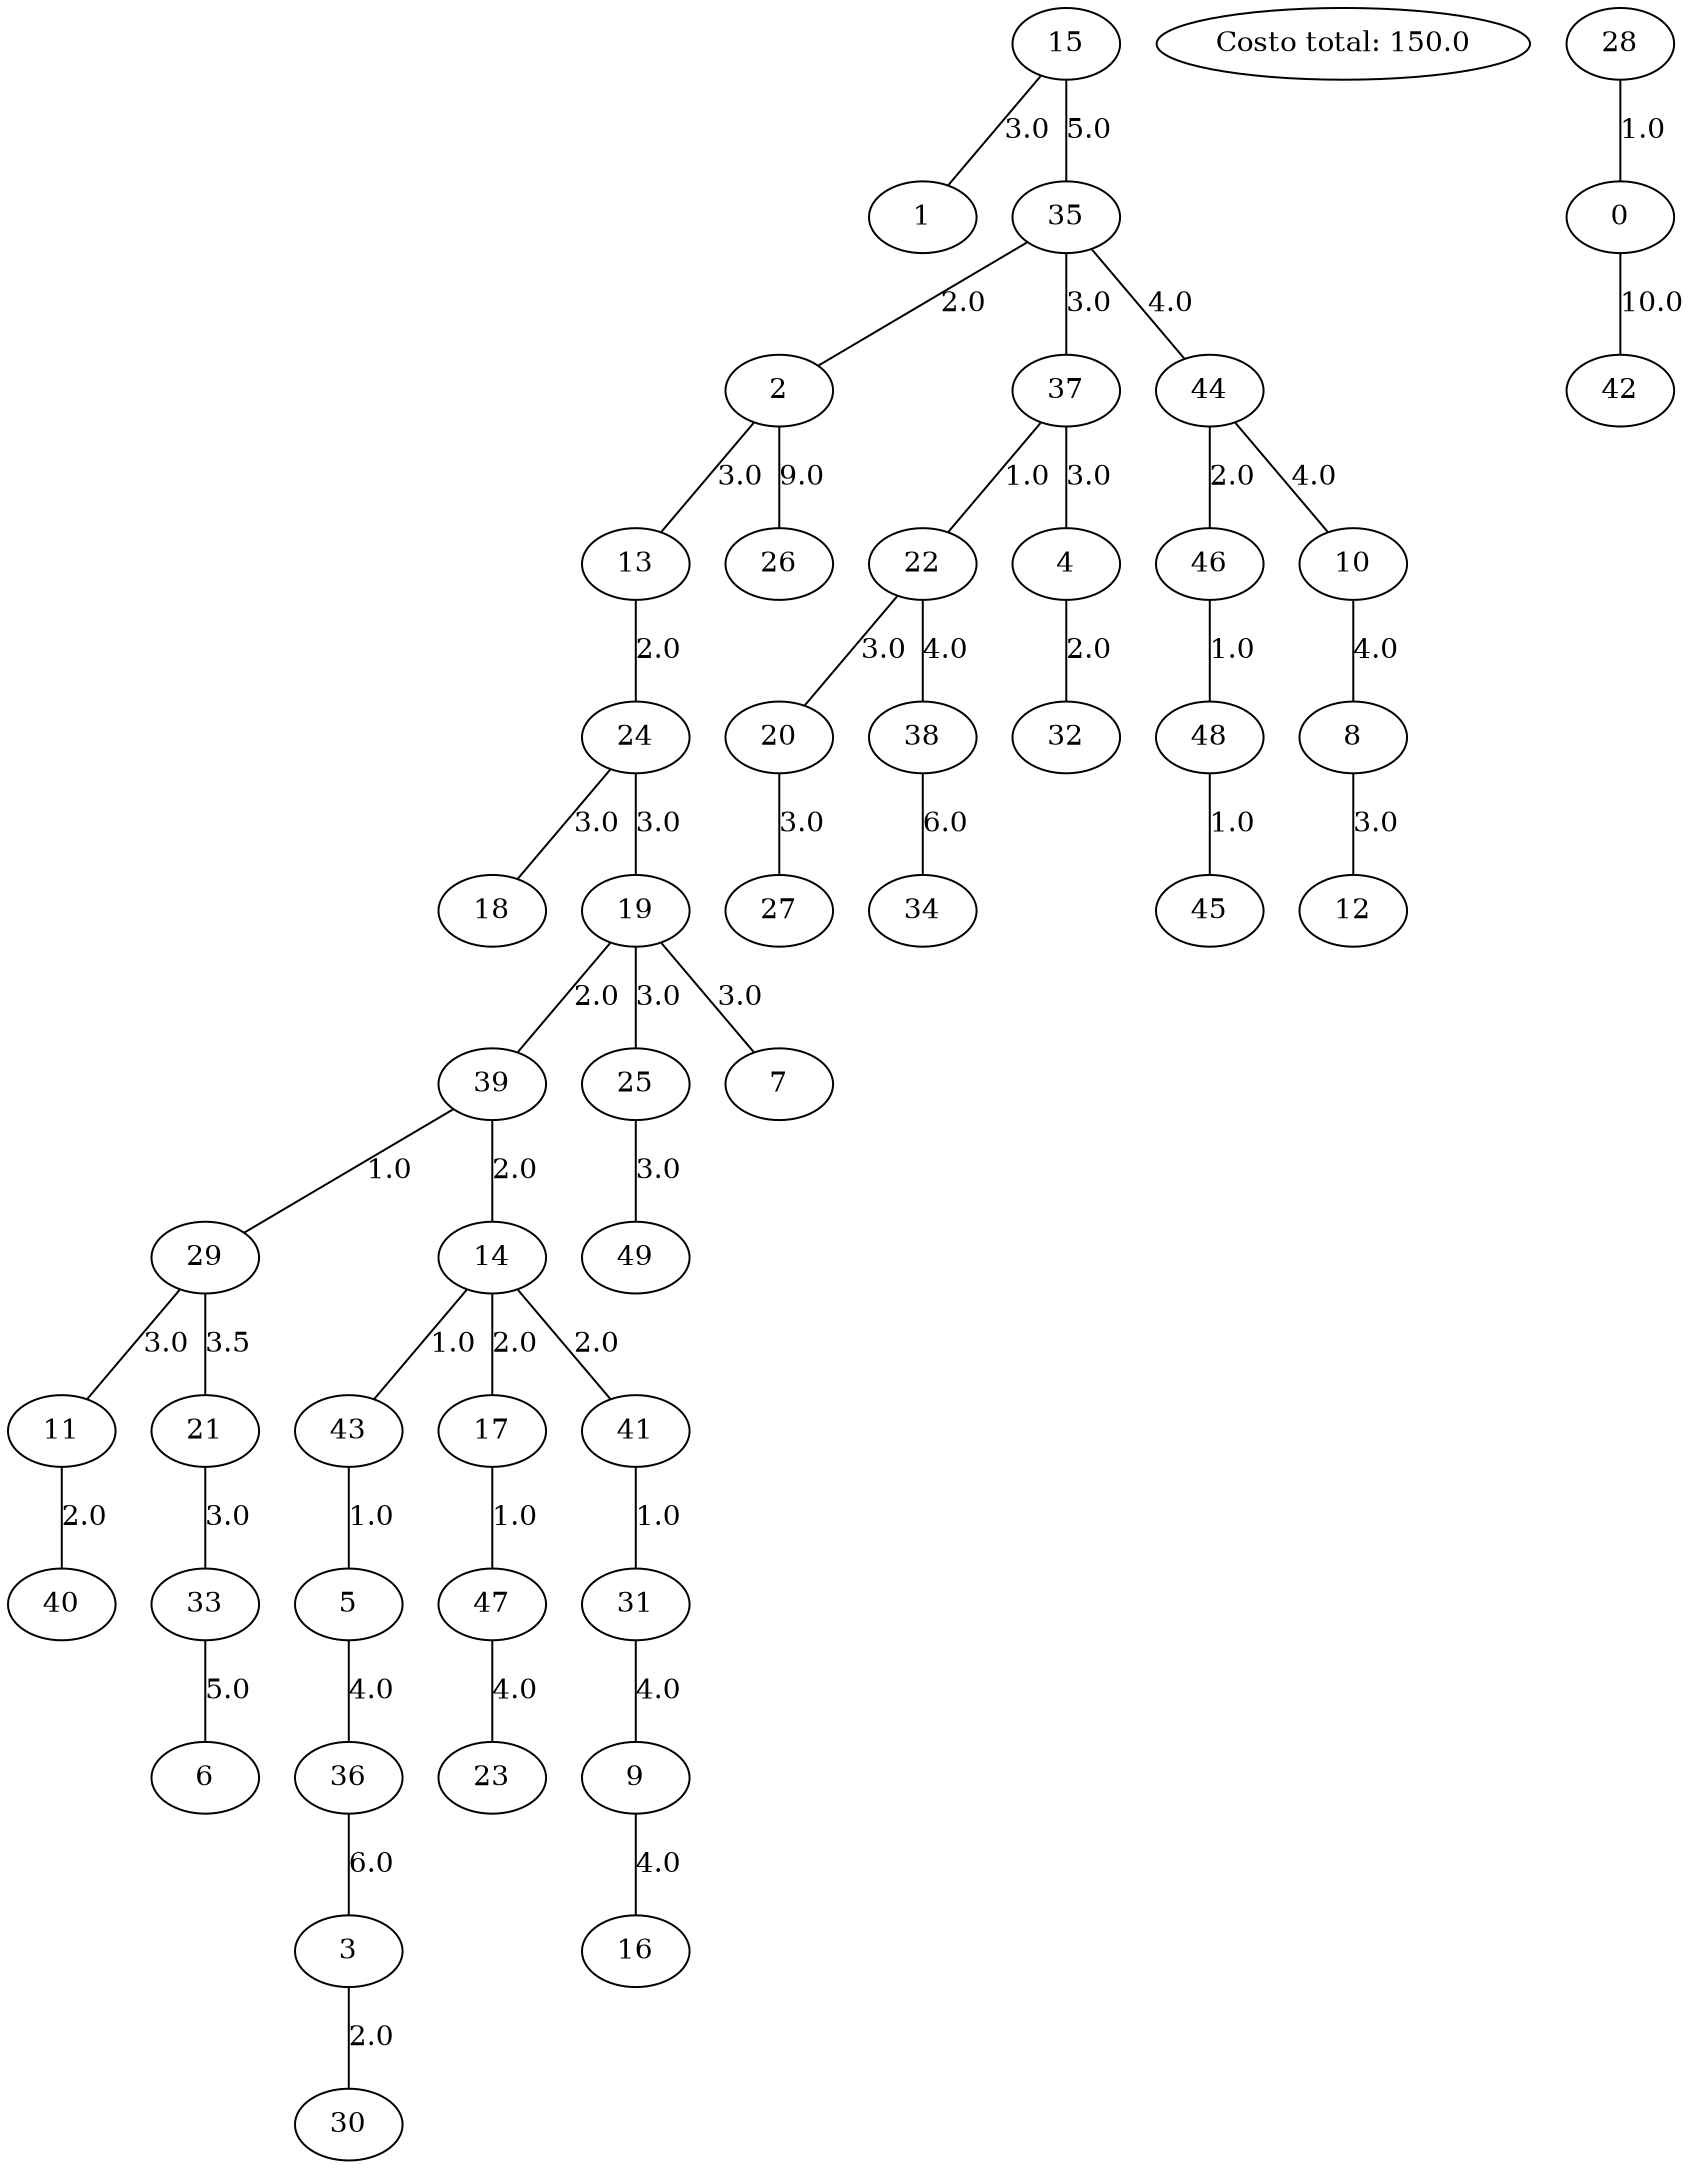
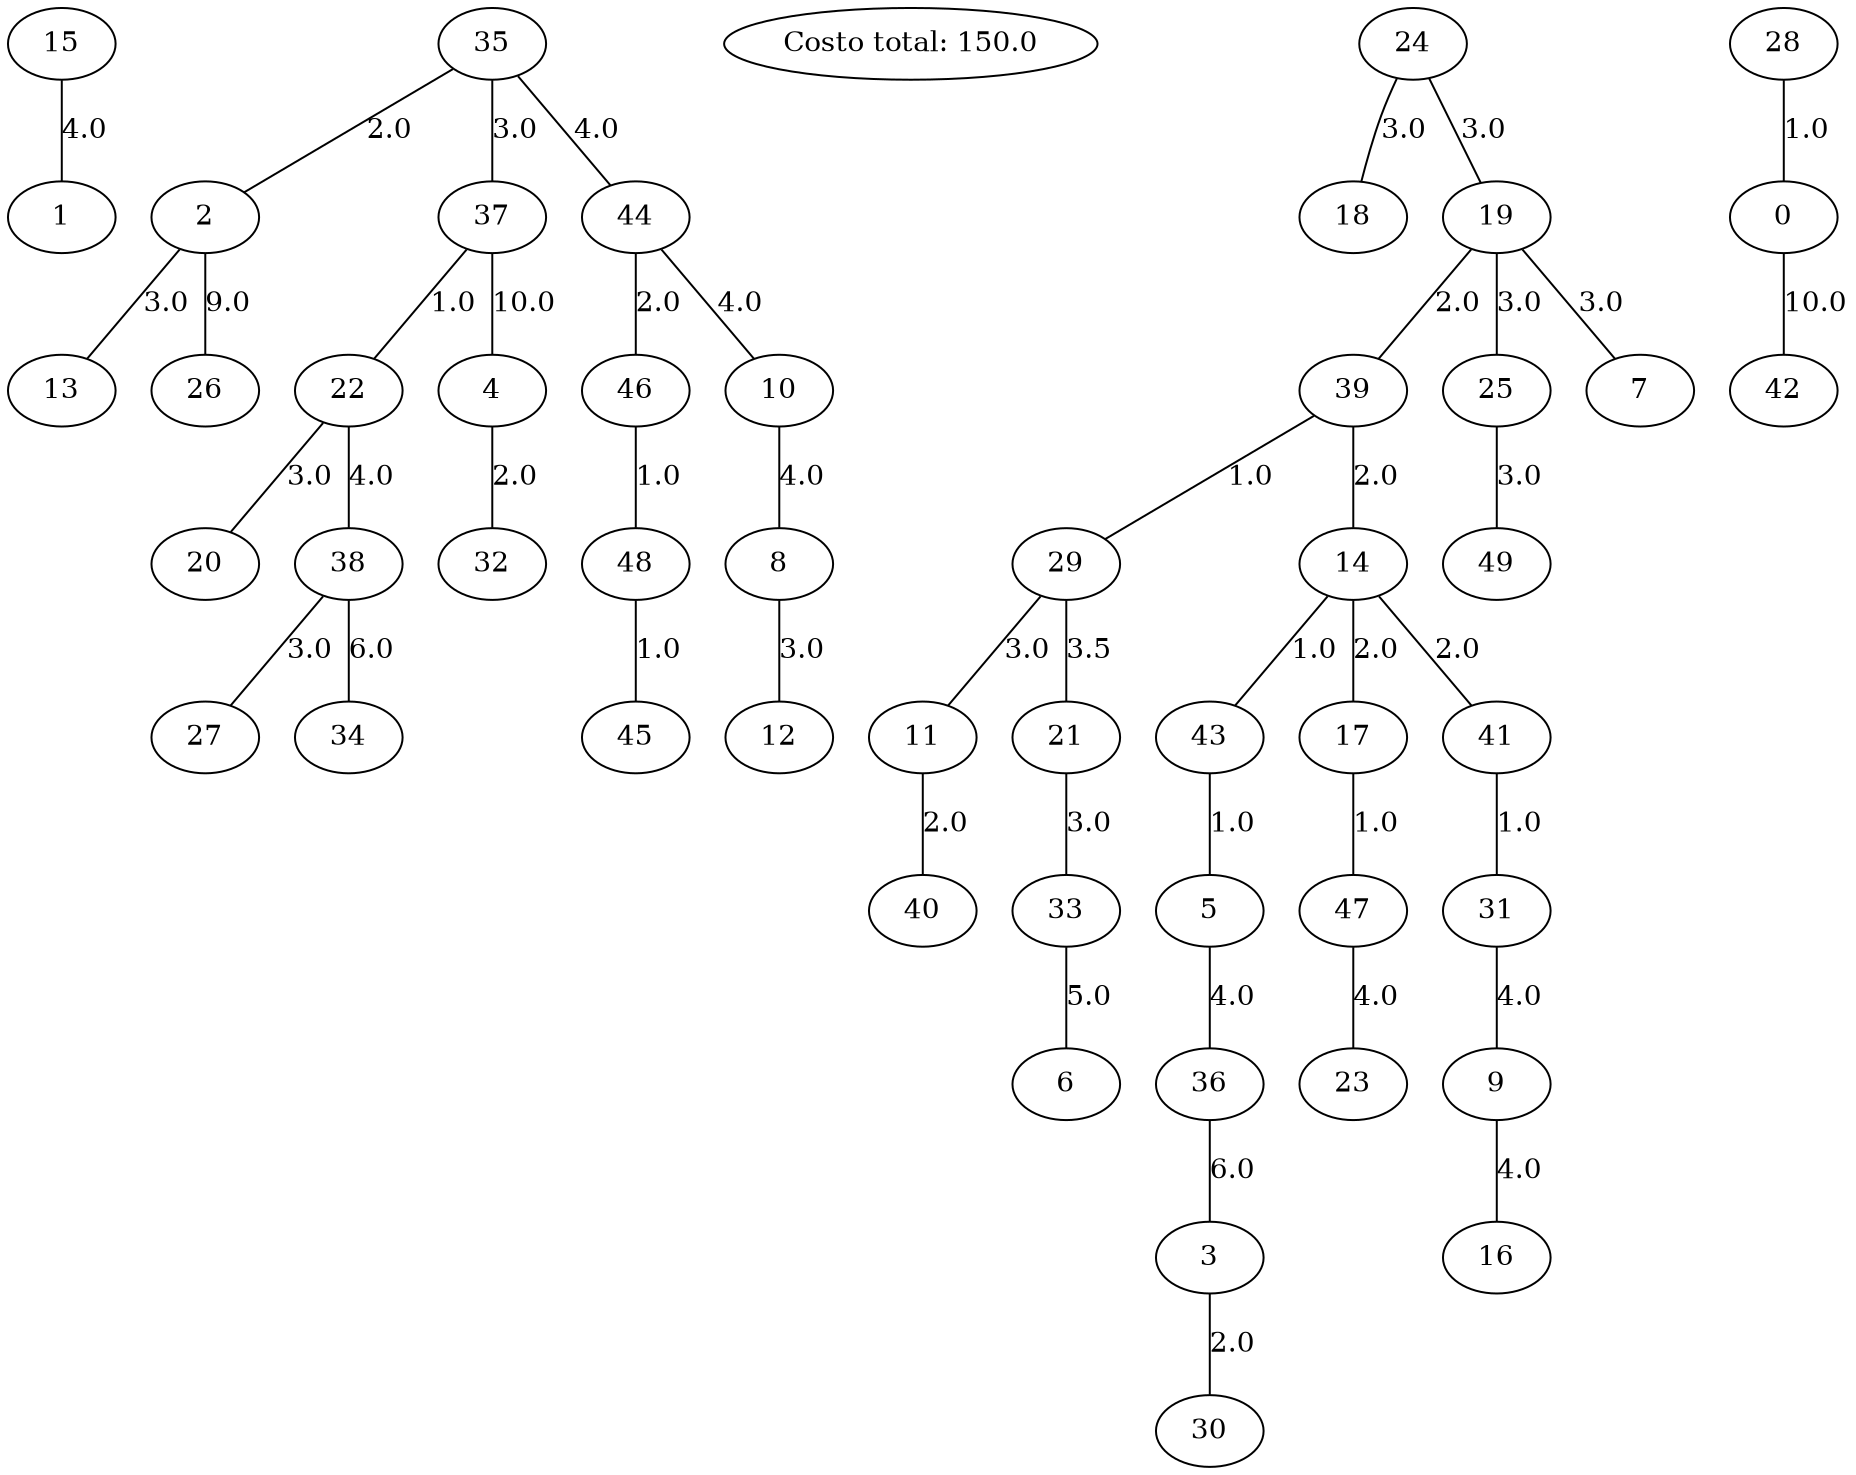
edge "15" -- "1": label "3.0" -> "4.0"
edge "15" -- "35": removed, label "5.0"
edge "37" -- "4": label "3.0" -> "10.0"
edge "13" -- "24": removed, label "2.0"
edge "20" -- "27": now "38" -- "27"
